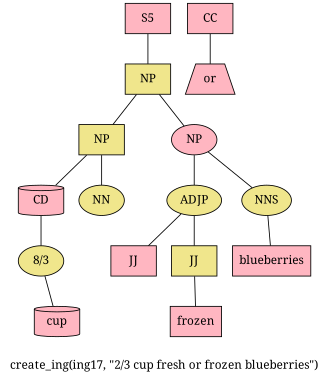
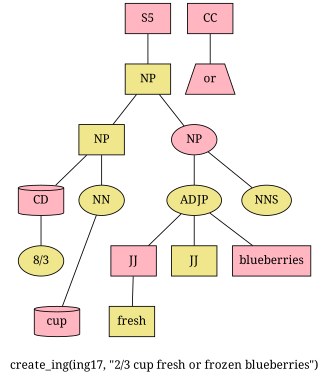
edge "NNS" -- "blueberries": now "ADJP" -- "blueberries"
edge "8/3" -- "cup": now "NN" -- "cup"
node "fresh": added
node "frozen": removed
